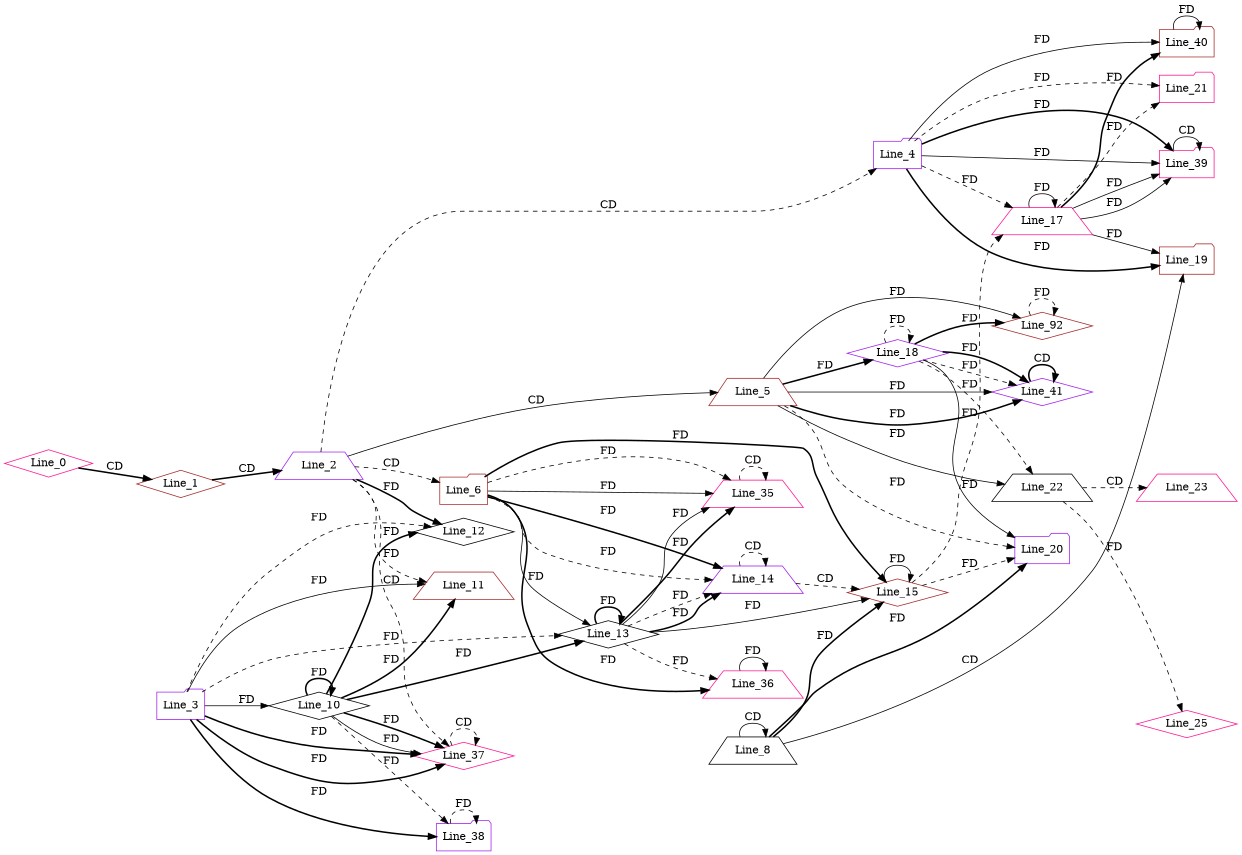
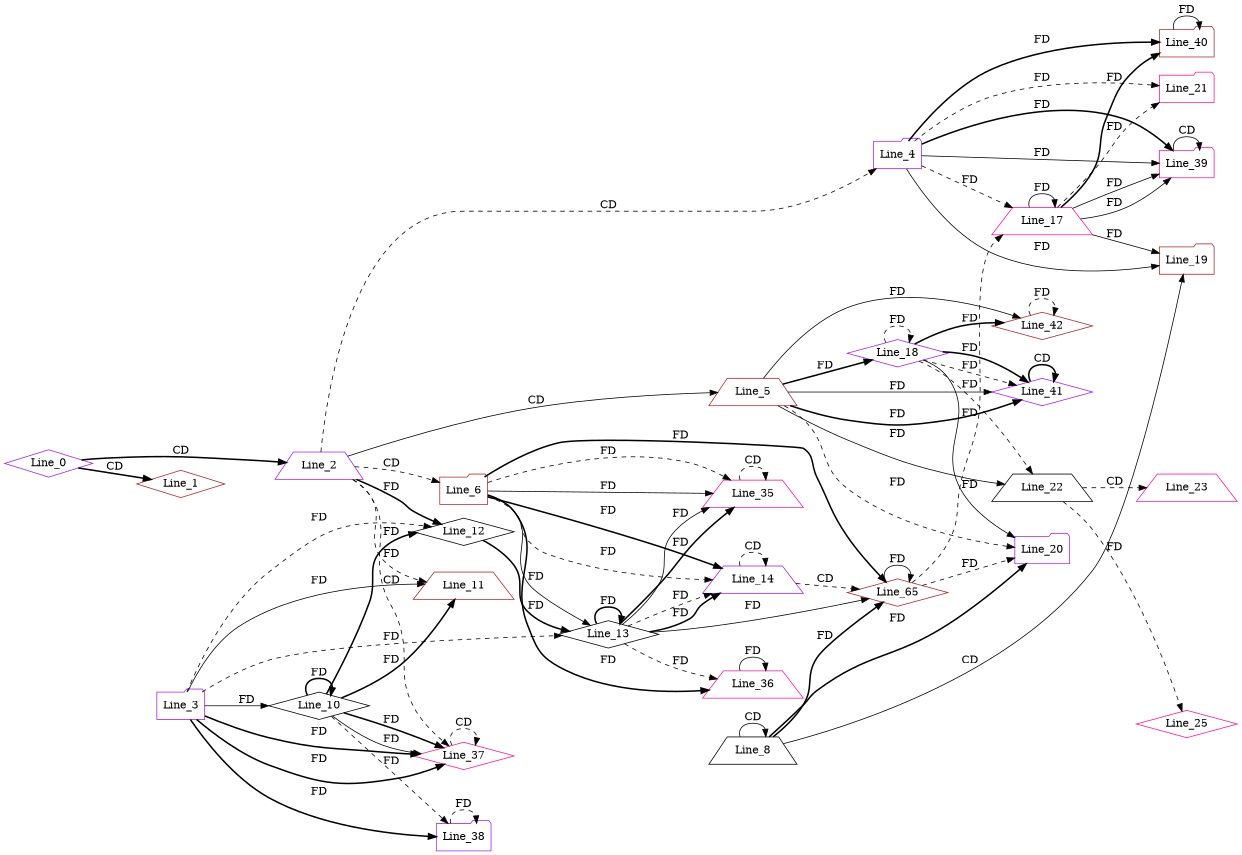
edge "Line_4" -> "Line_40": style solid -> bold
edge "Line_4" -> "Line_19": style bold -> solid
node "Line_92": label "Line_92" -> "Line_42"
node "Line_0": color deeppink -> purple
edge "Line_1" -> "Line_2": now "Line_0" -> "Line_2"
node "Line_15": label "Line_15" -> "Line_65"
edge "Line_10" -> "Line_13": now "Line_12" -> "Line_13"
